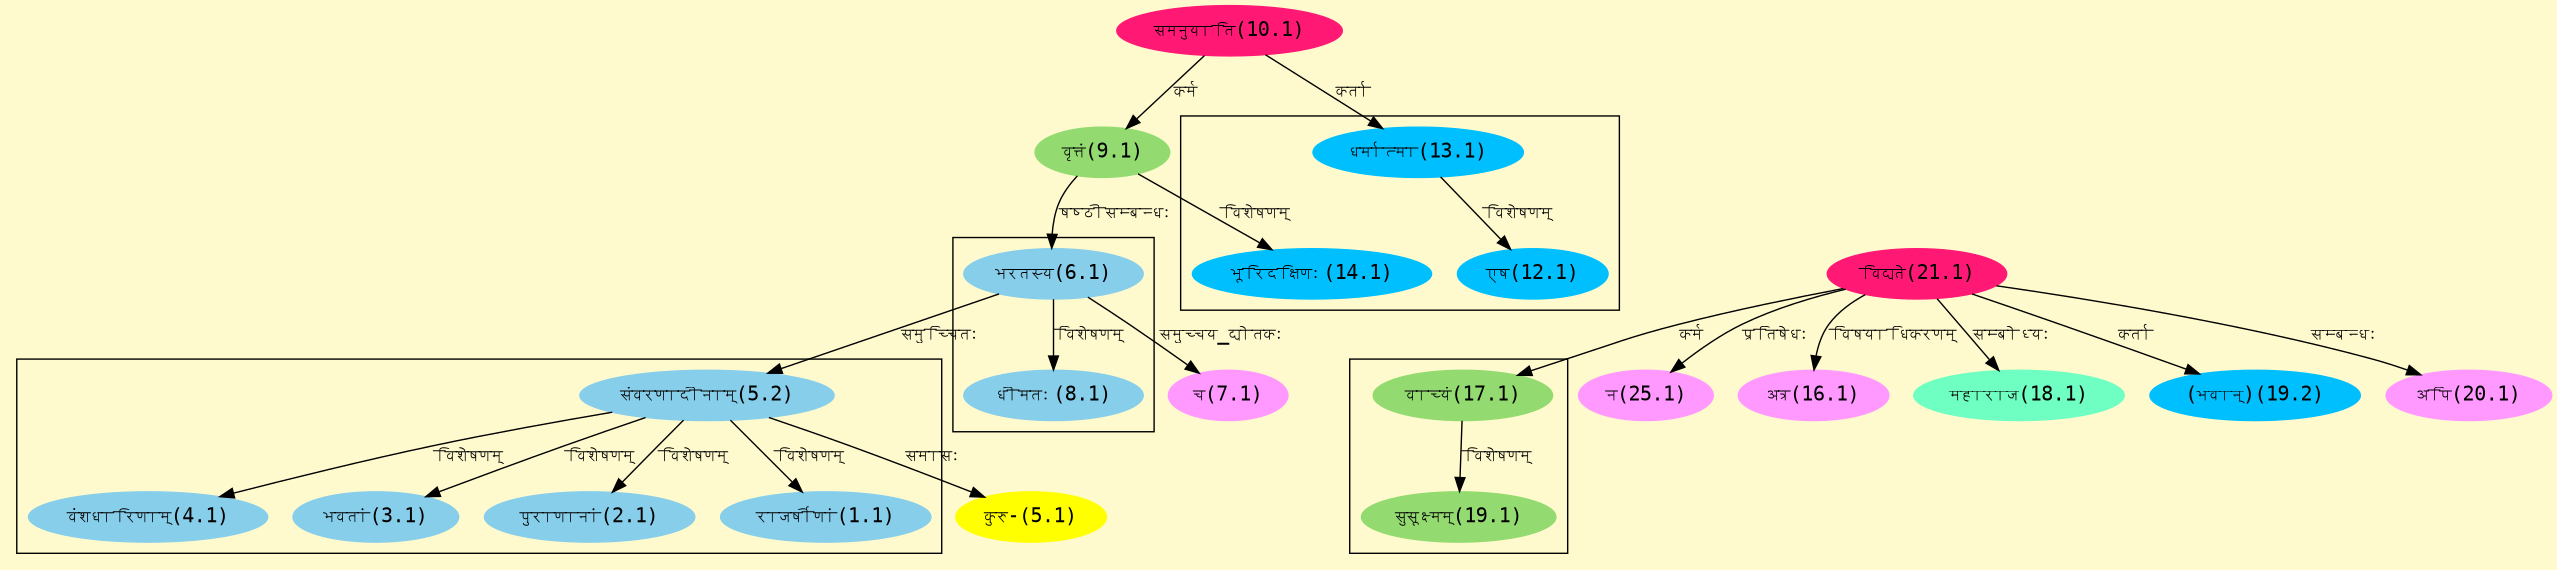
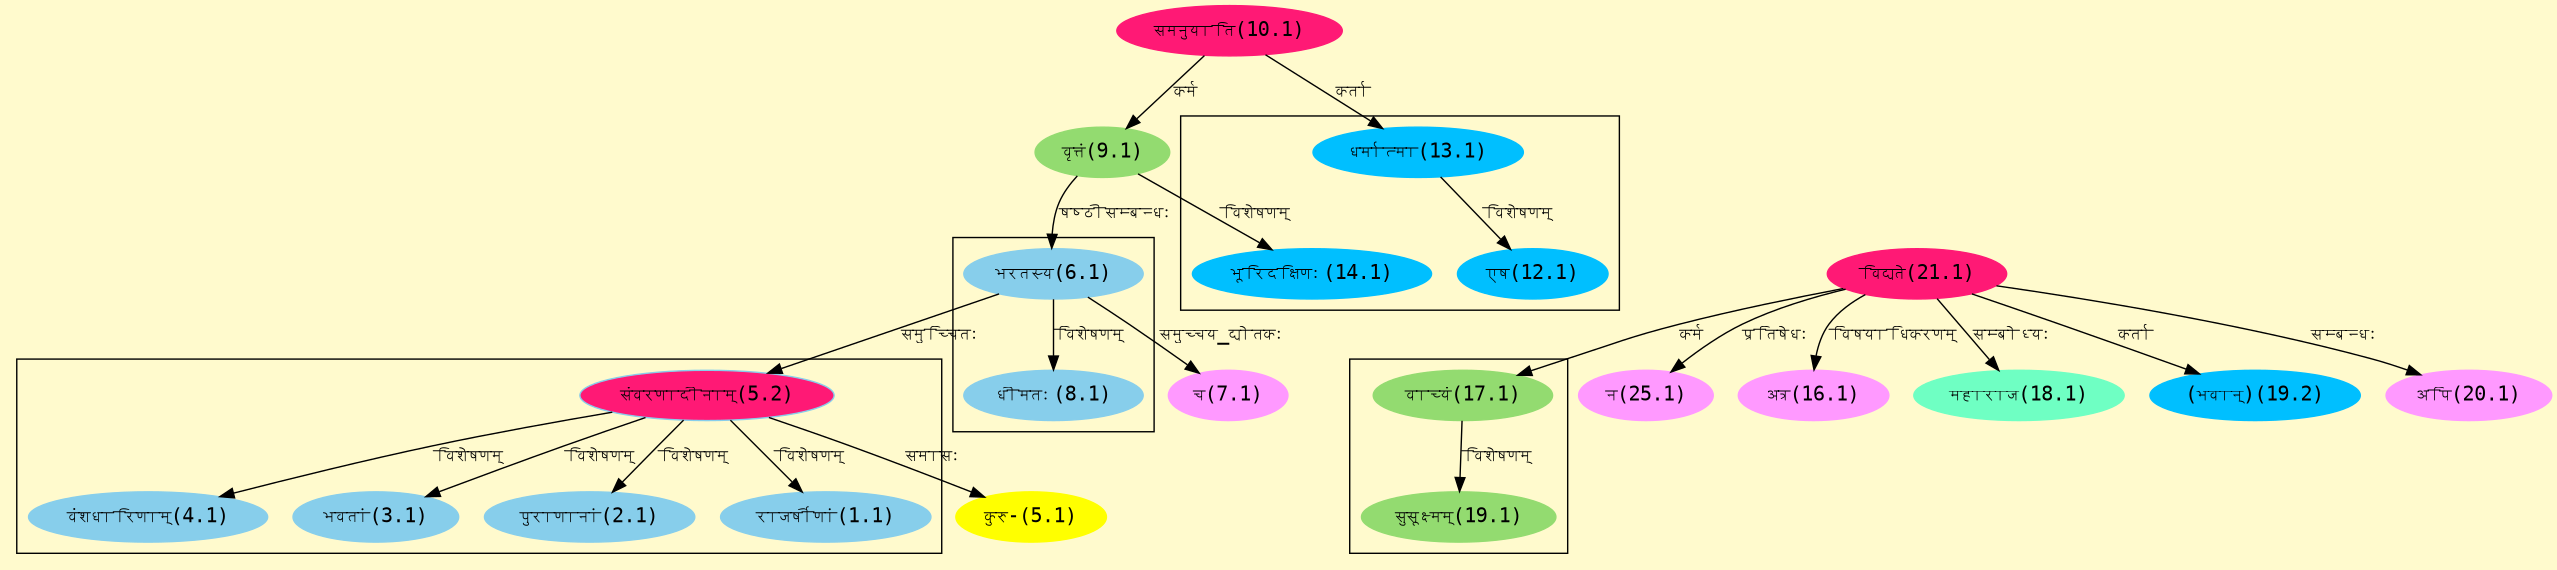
node "संवरणादीनाम्(5.2)": fillcolor #87ceeb -> #ff1975
